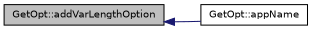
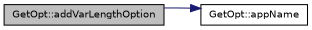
edge "GetOpt::appName" -> "GetOpt::addVarLengthOption": reversed
